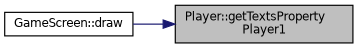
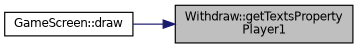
node "Player::getTextsProperty Player1": label "Player::getTextsProperty Player1" -> "Withdraw::getTextsProperty Player1"
